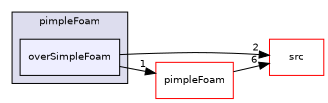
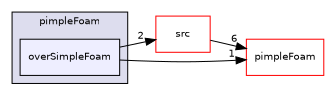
edge "pimpleFoam" -> "src": reversed
